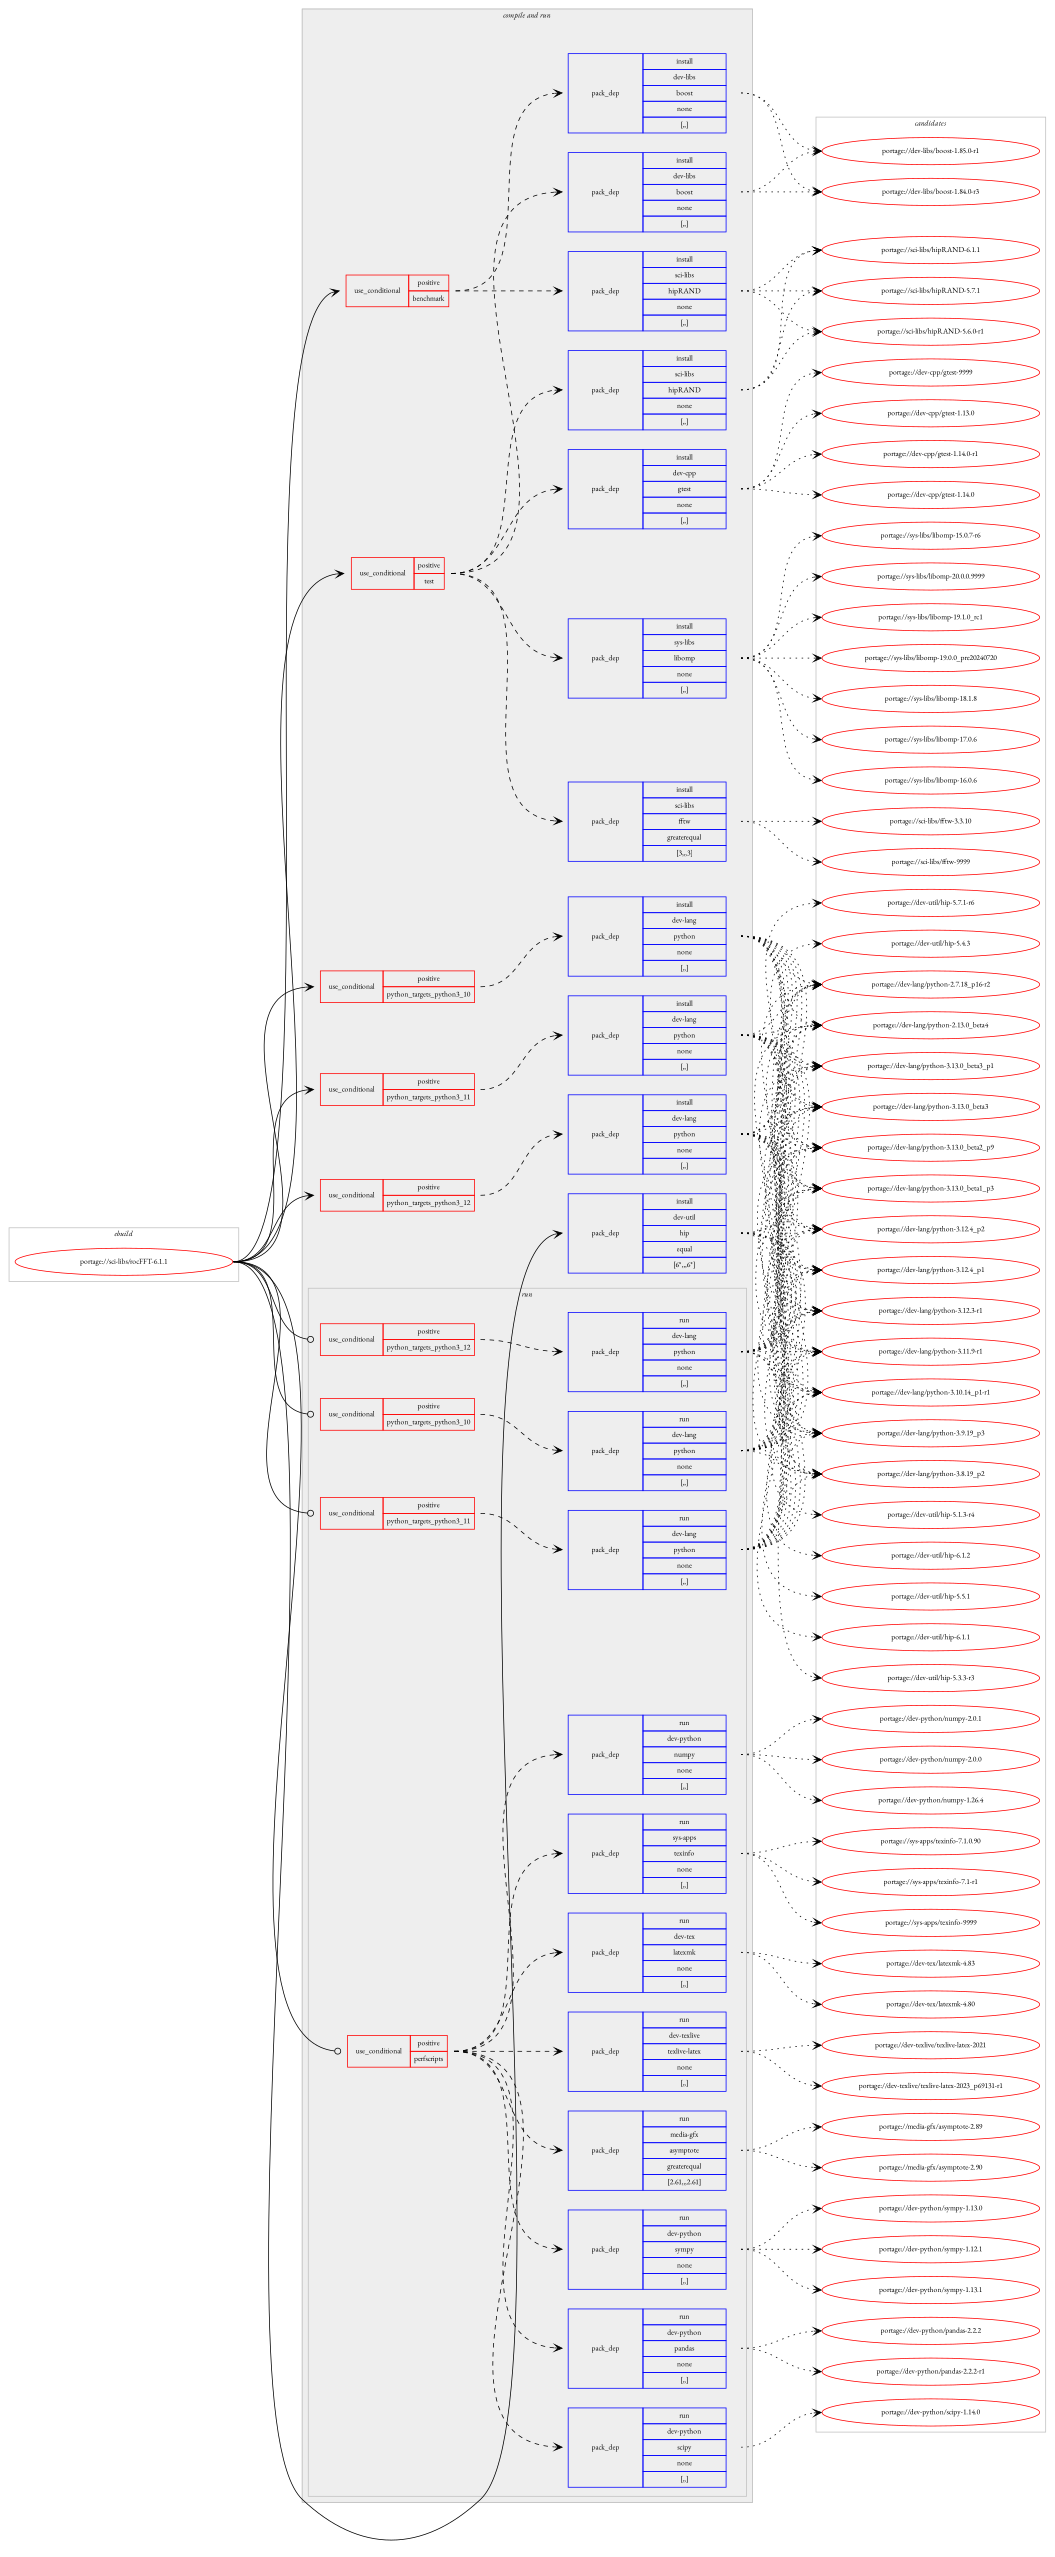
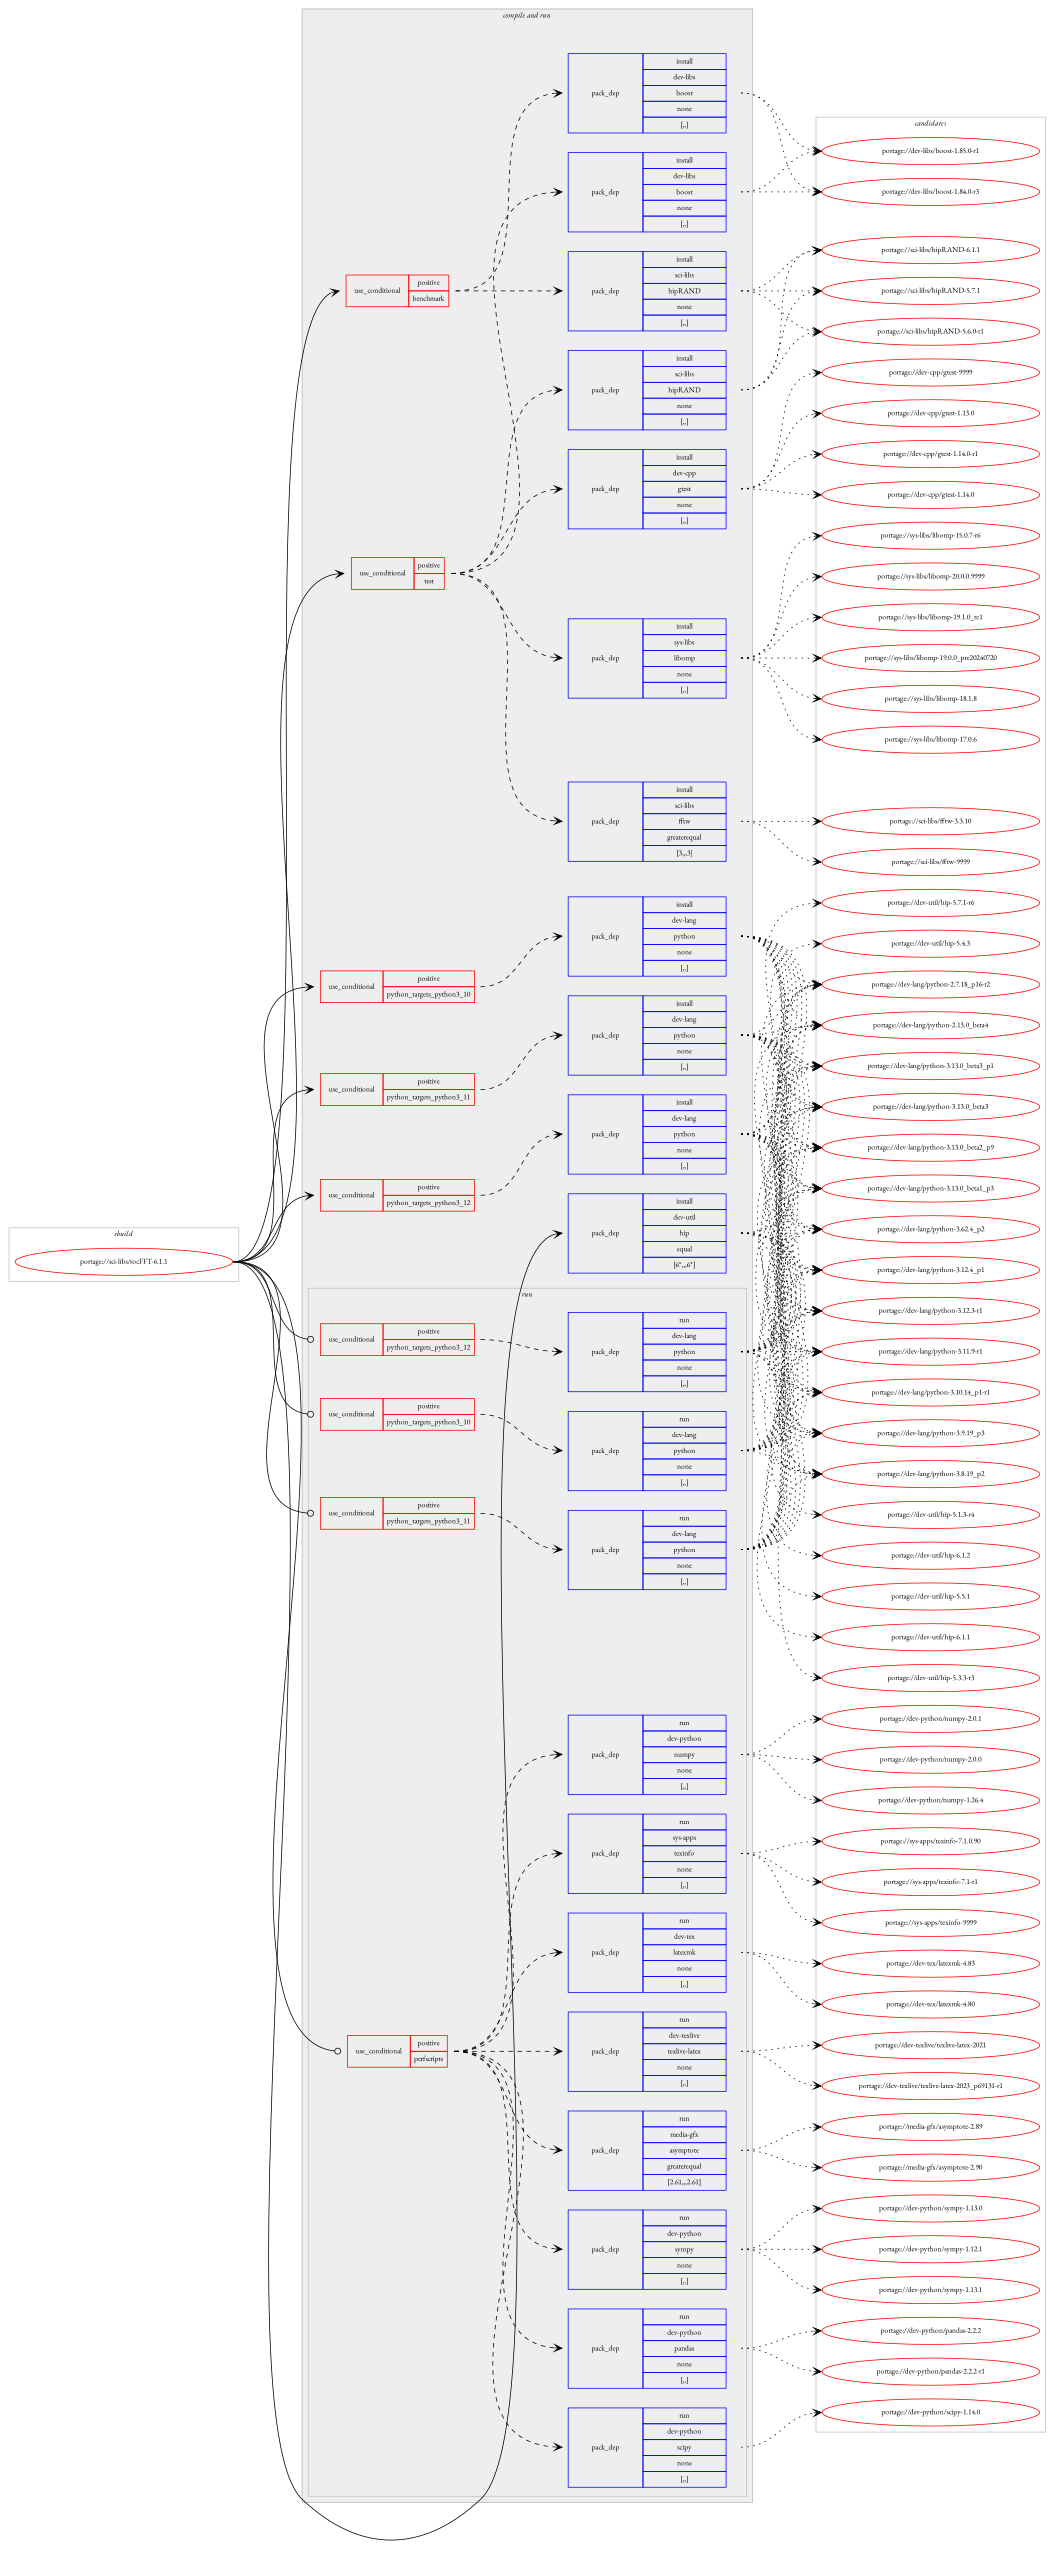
node "portage://sys-libs/libomp-16.0.6": removed
node "portage://dev-lang/python-3.12.4_p2": label "portage://dev-lang/python-3.12.4_p2" -> "portage://dev-lang/python-3.62.4_p2"
